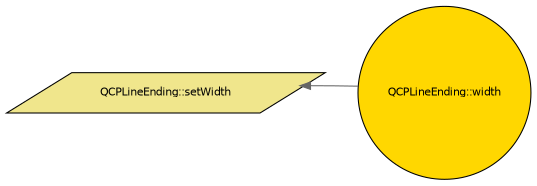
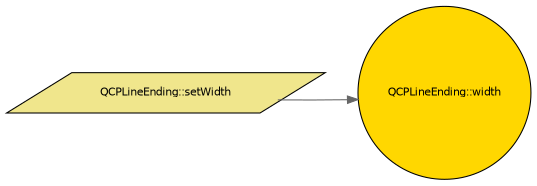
edge "QCPLineEnding::width" -> "QCPLineEnding::setWidth": reversed
